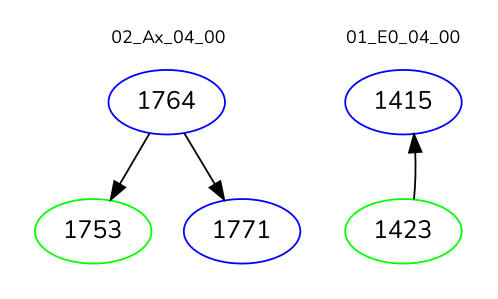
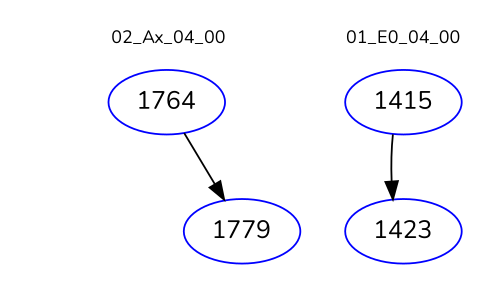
edge "1423" -> "1415": reversed
node "1753": removed
node "1771": label "1771" -> "1779"
node "1423": color green -> blue
